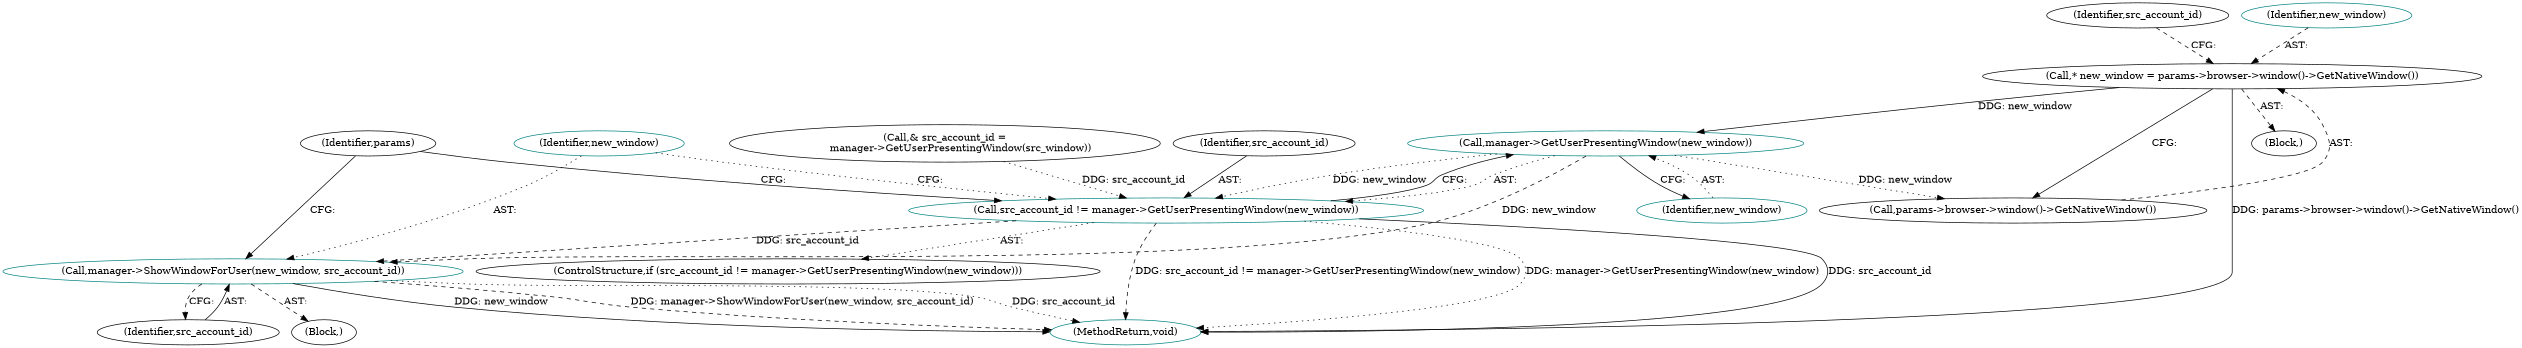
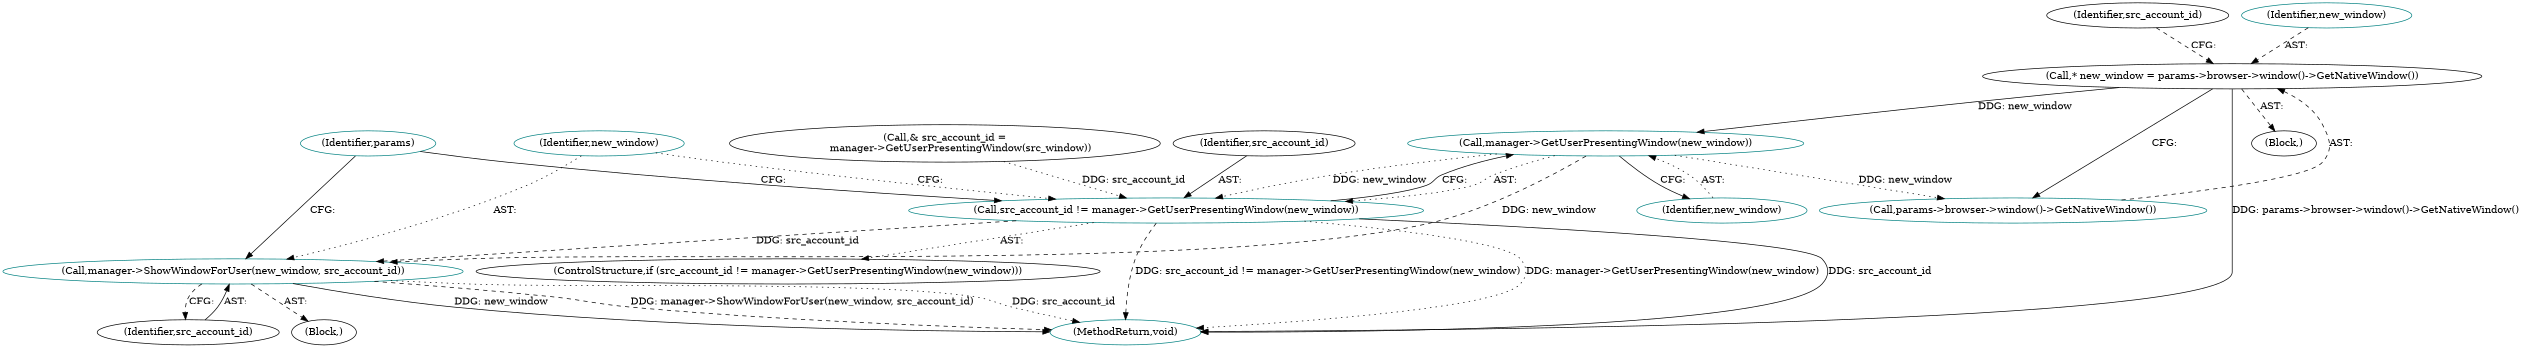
node "(Identifier,params)": color black -> teal
node "(Call,params->browser->window()->GetNativeWindow())": color black -> teal
